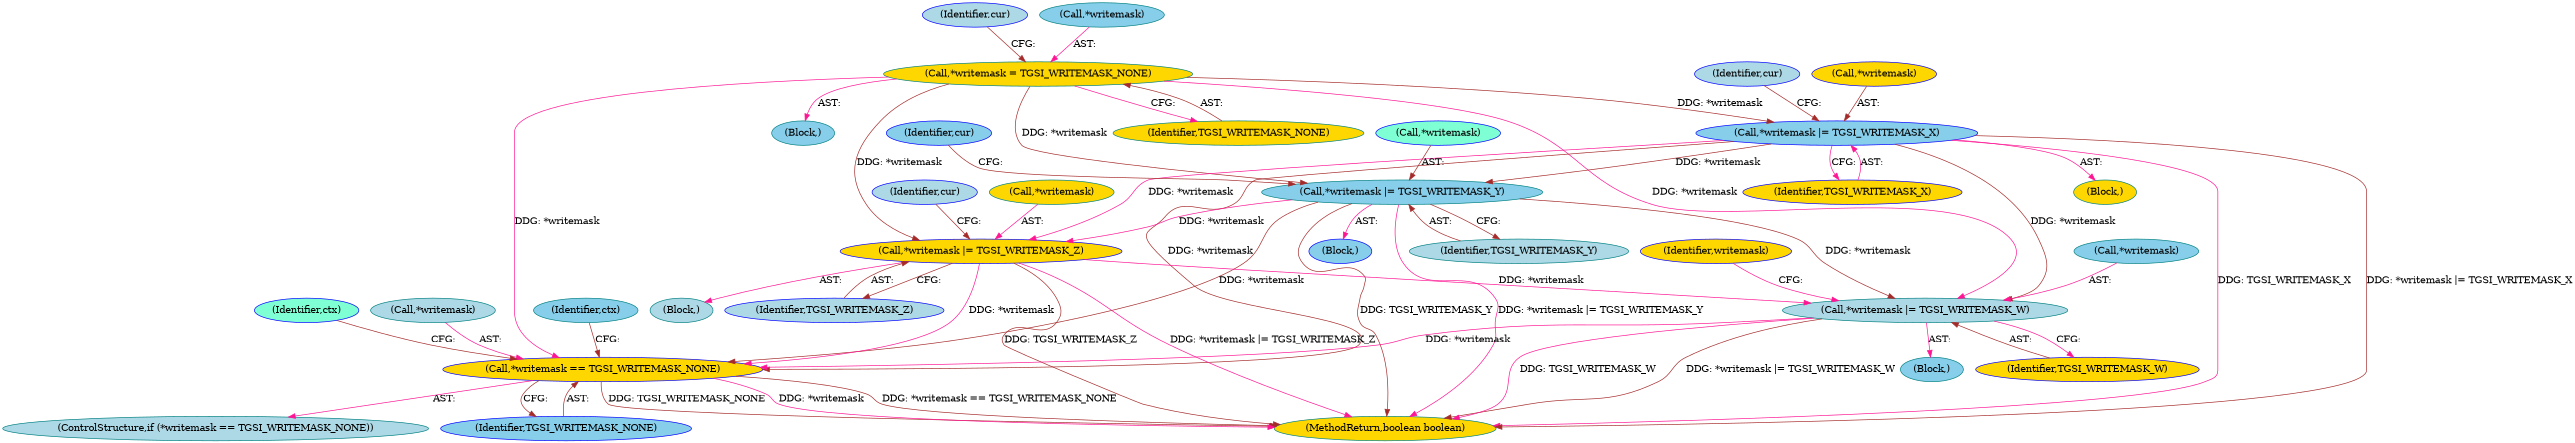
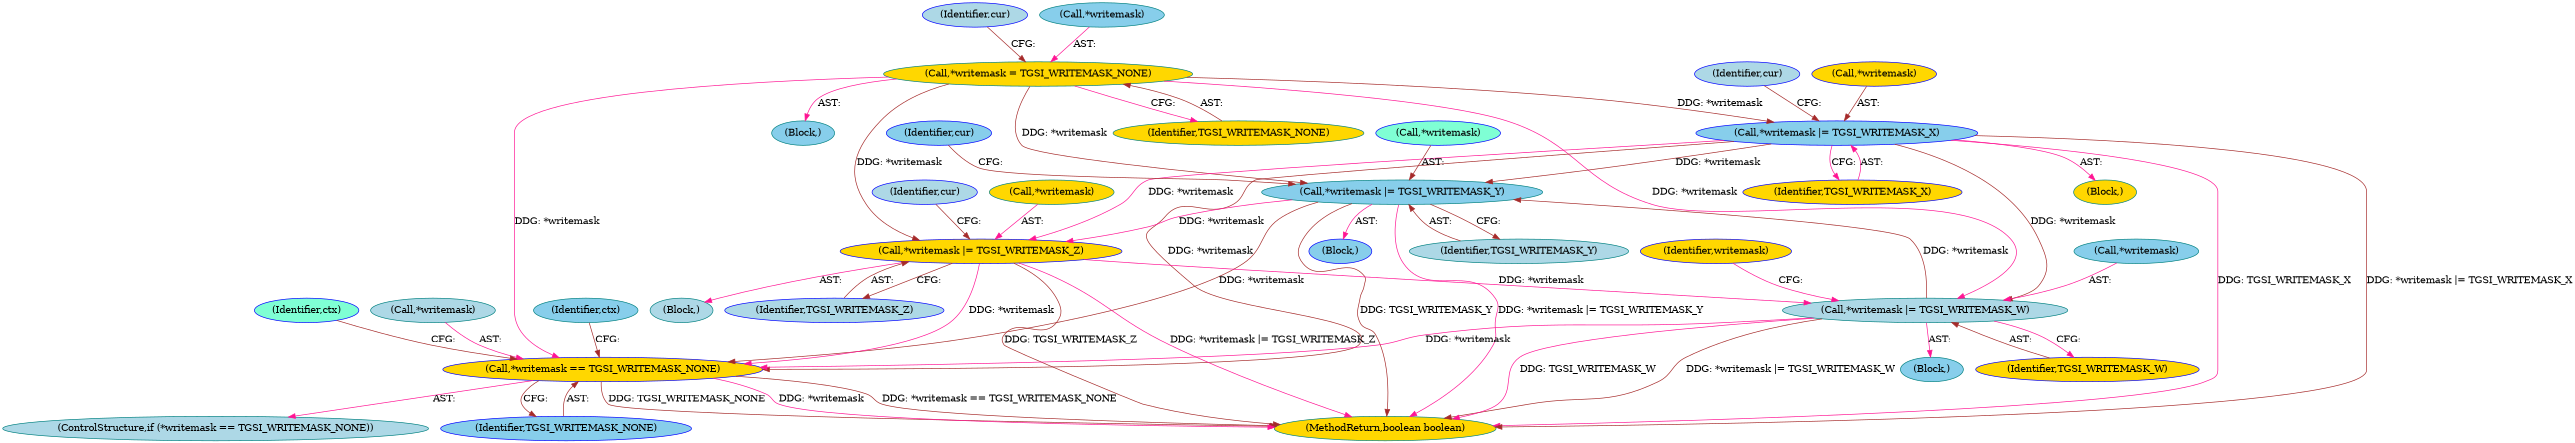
edge "(Call,*writemask |= TGSI_WRITEMASK_Y)" -> "(Call,*writemask |= TGSI_WRITEMASK_W)": reversed
